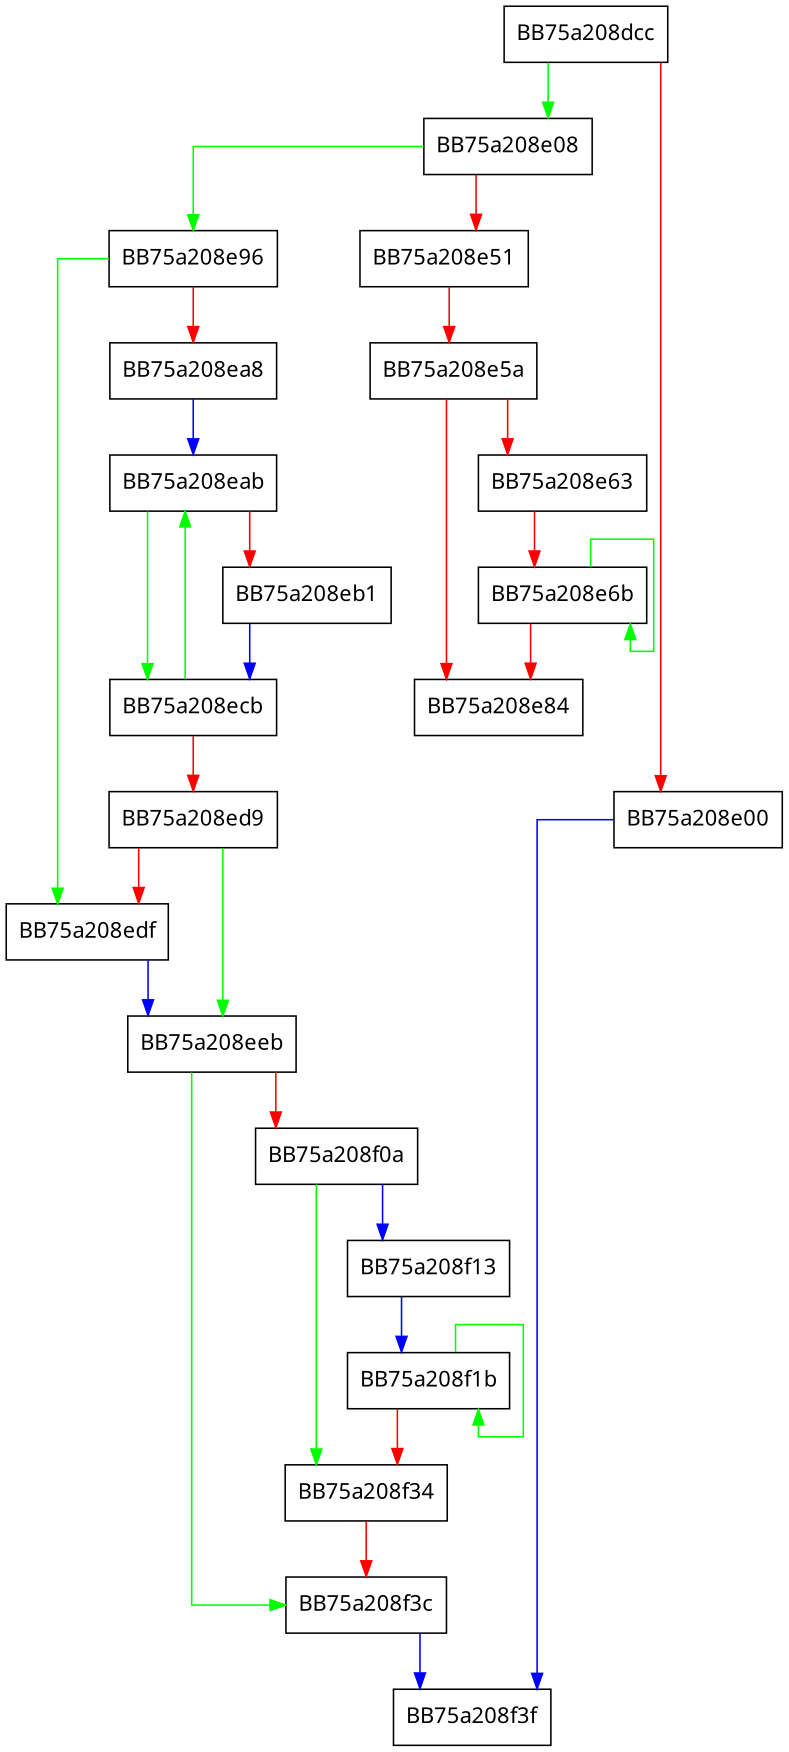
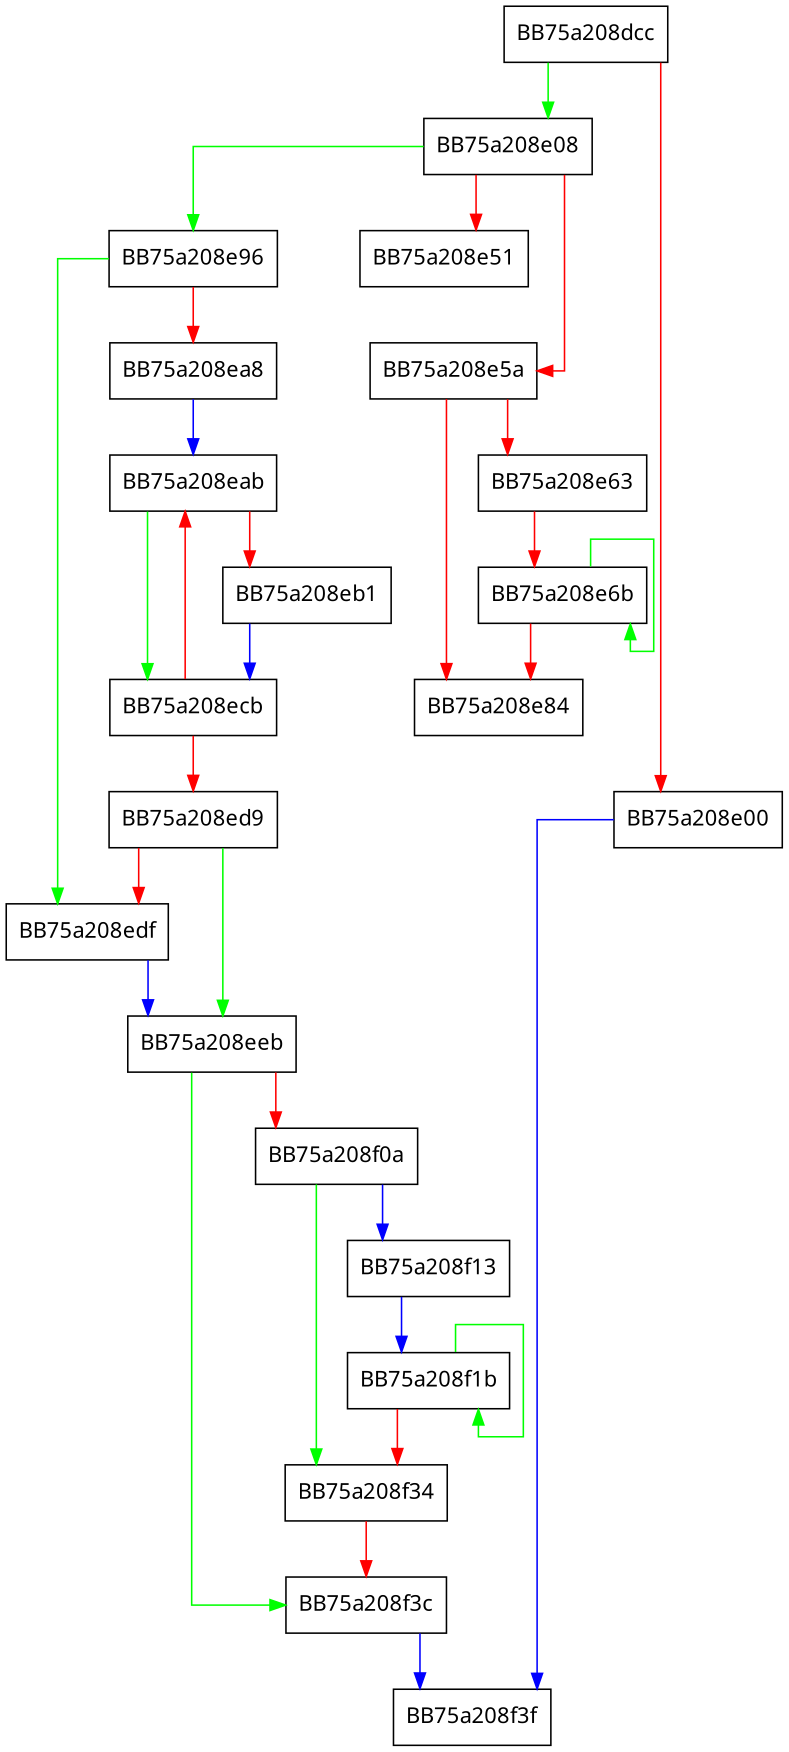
edge "BB75a208e51" -> "BB75a208e5a": now "BB75a208e08" -> "BB75a208e5a"
edge "BB75a208ecb" -> "BB75a208eab": color green -> red
